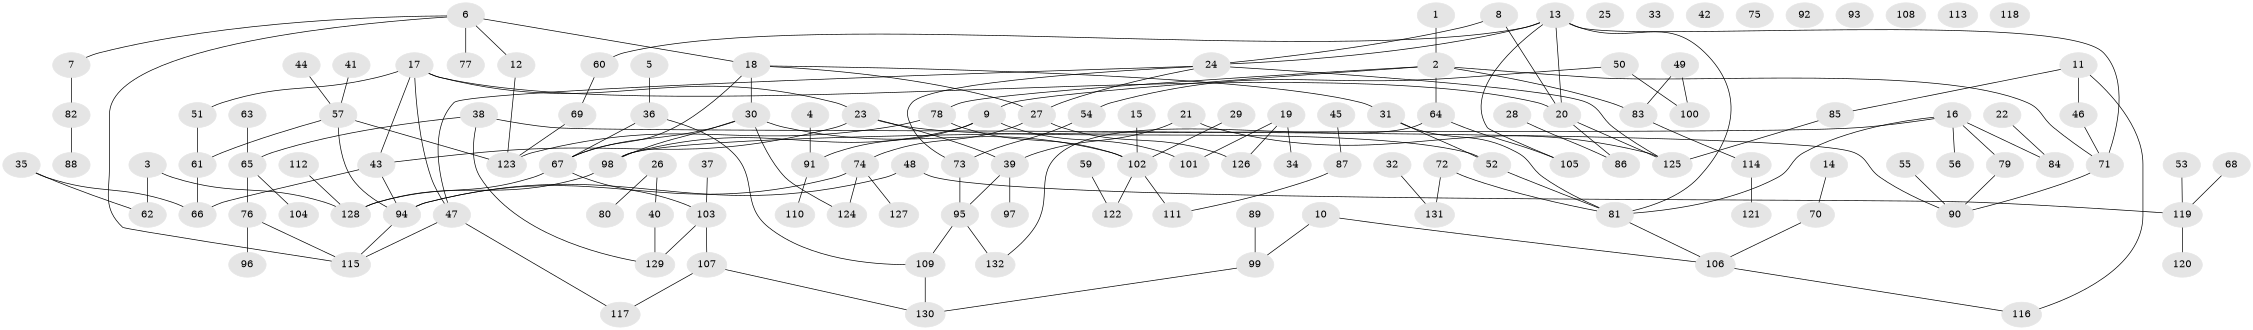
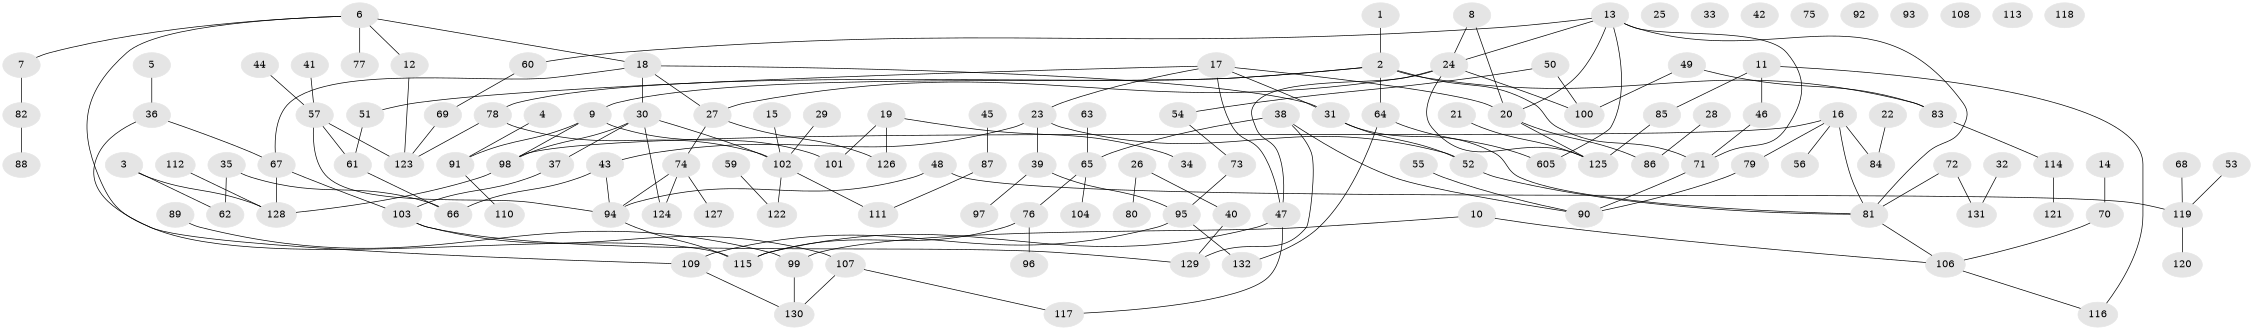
edge "24" -- "73": now "24" -- "100"
edge "17" -- "43": now "17" -- "31"
edge "30" -- "67": now "30" -- "37"
edge "21" -- "39": removed
node "105": label "105" -> "605"
